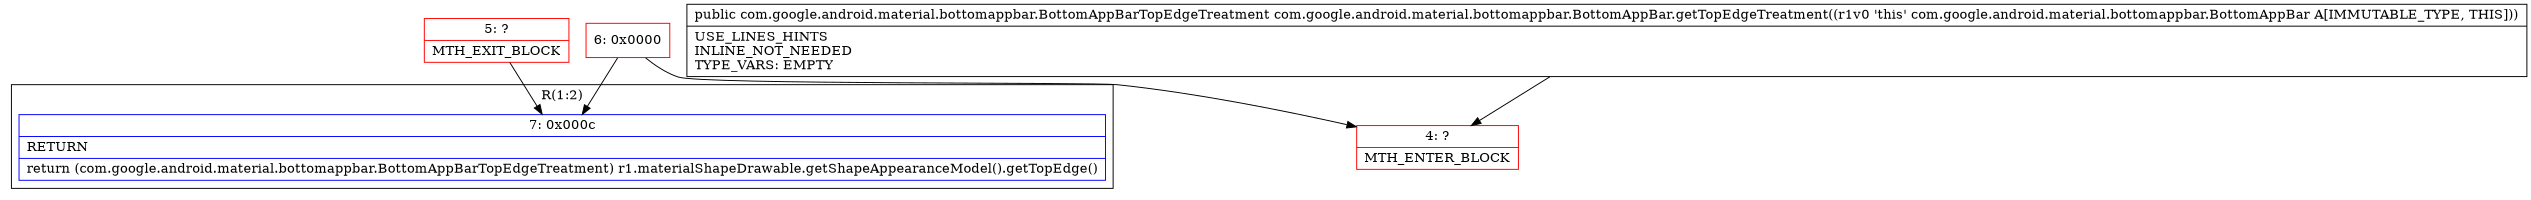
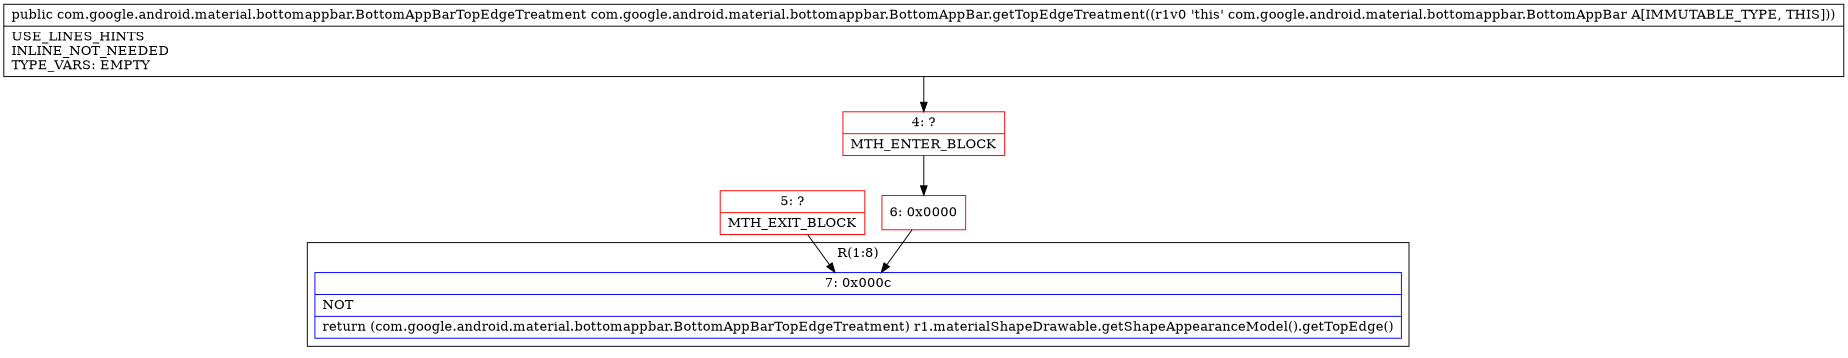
edge "6: 0x0000" -> "4: ?": reversed
cluster "R(1:2)": label "R(1:2)" -> "R(1:8)"
node "7: 0x000c": text "RETURN" -> "NOT"
